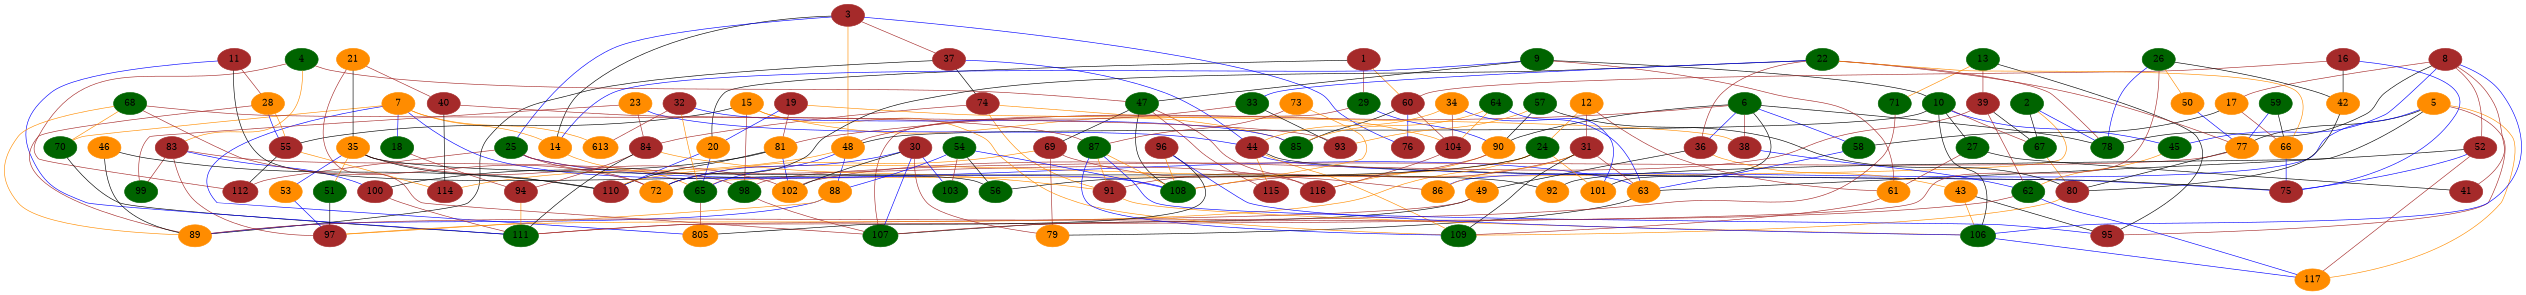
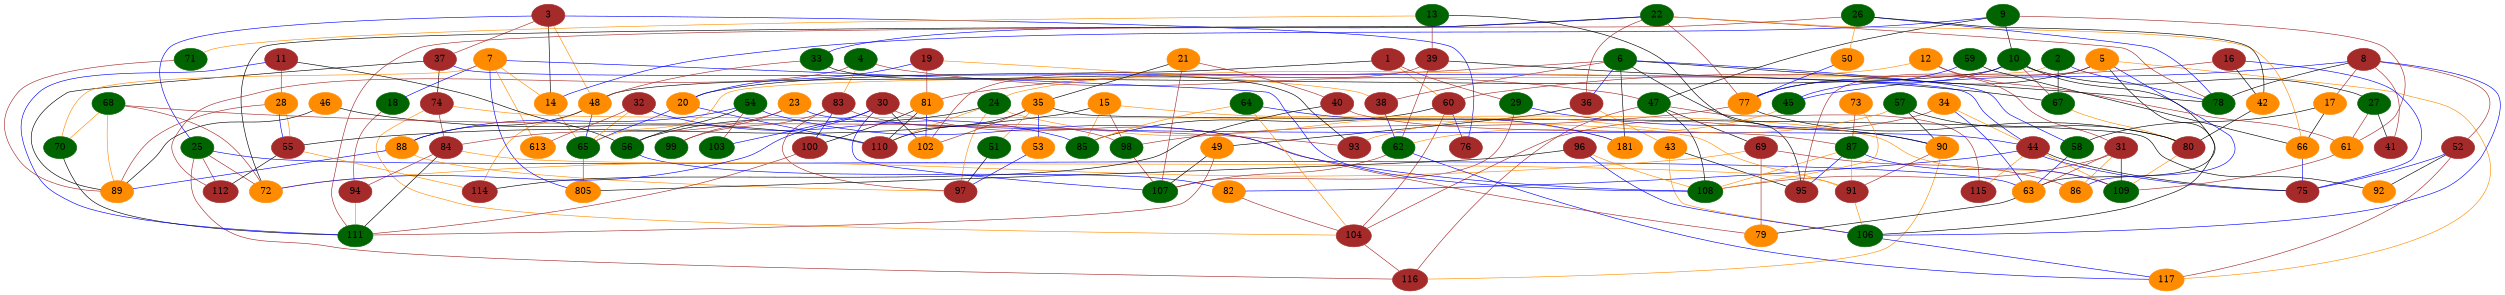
edge "17" -- "66": color brown -> black
edge "48" -- "88": color blue -> black
node "82": added
node "101": label "101" -> "181"
